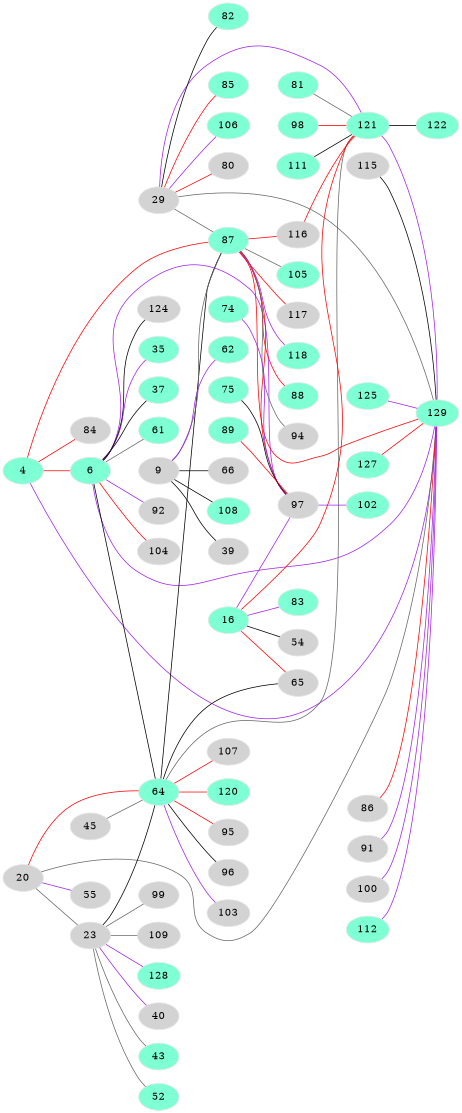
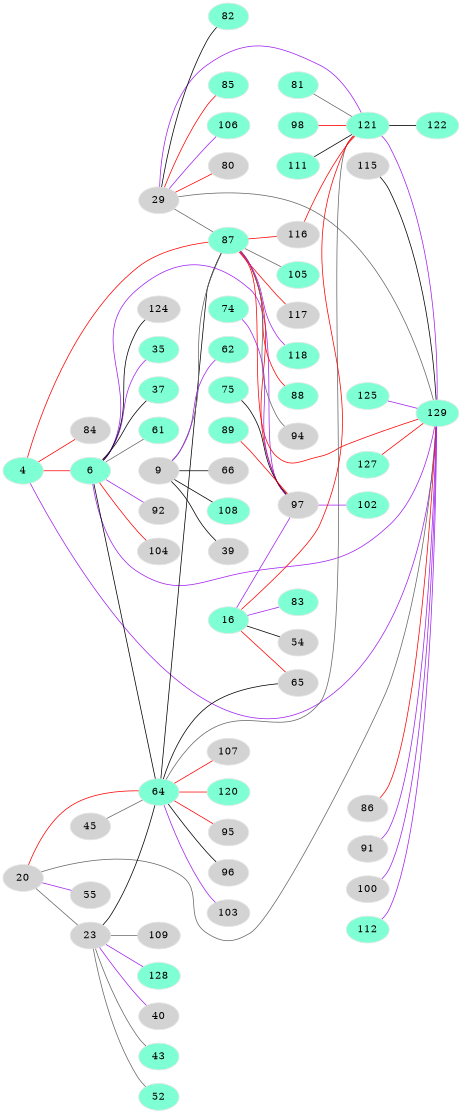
node "99": removed
